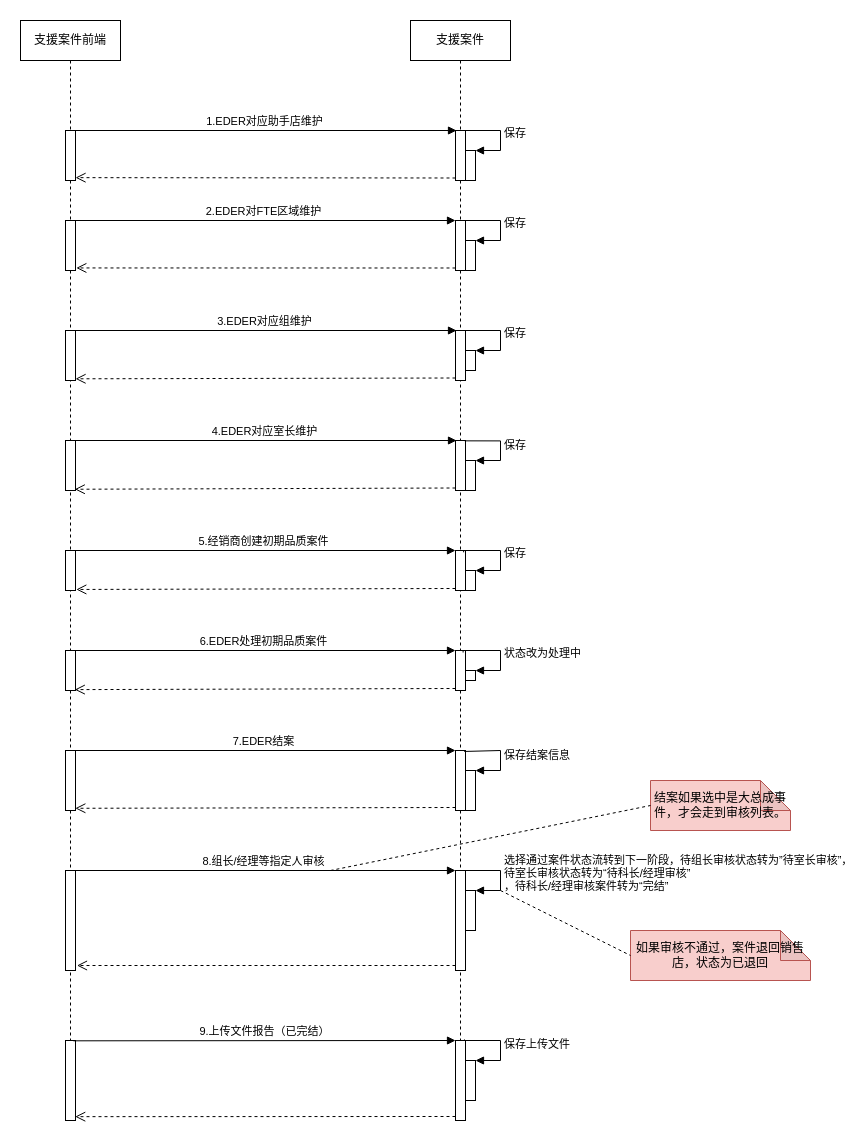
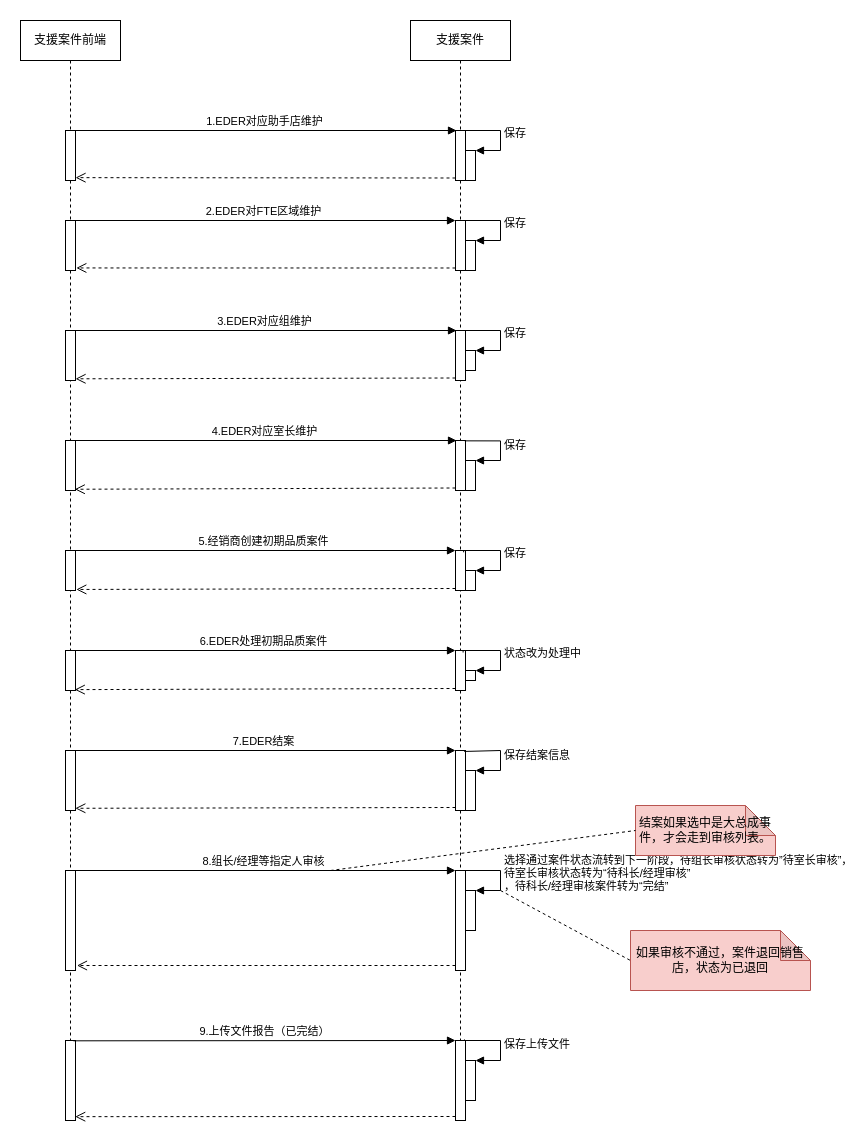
node "结案如果选中是大总成事件，才会走到审核列表。": moved (721, 806) -> (706, 831)
node "如果审核不通过，案件退回销售店，状态为已退回": size 180x50 -> 180x60
